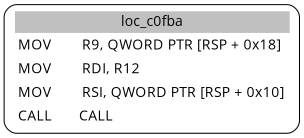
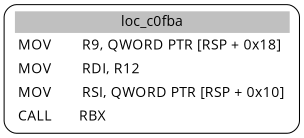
node "loc_c0fba": text "CALL       CALL" -> "CALL       RBX"
